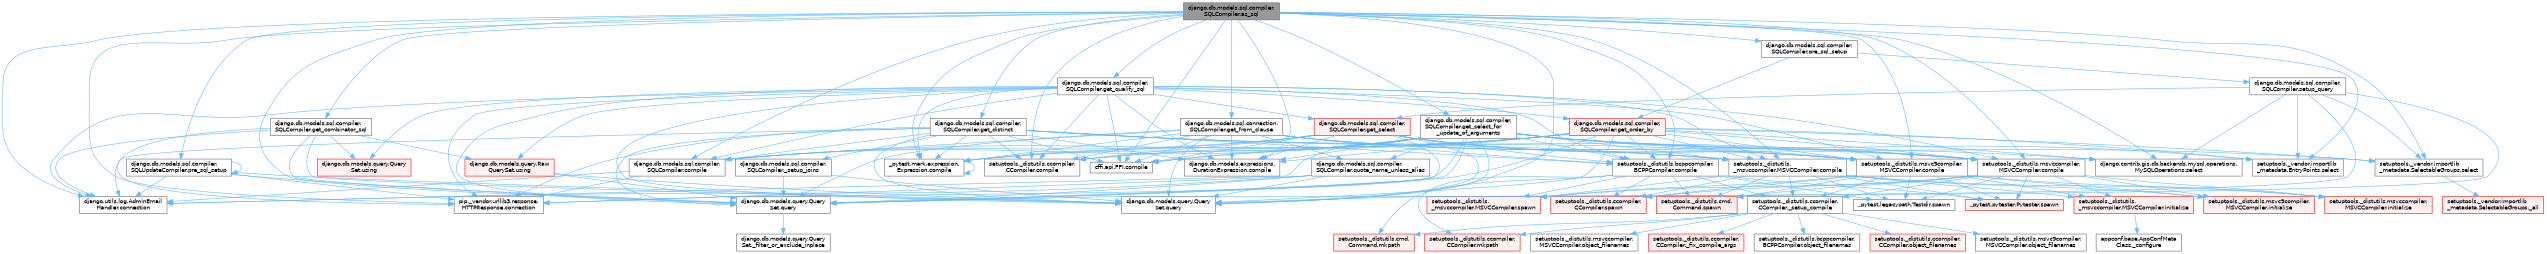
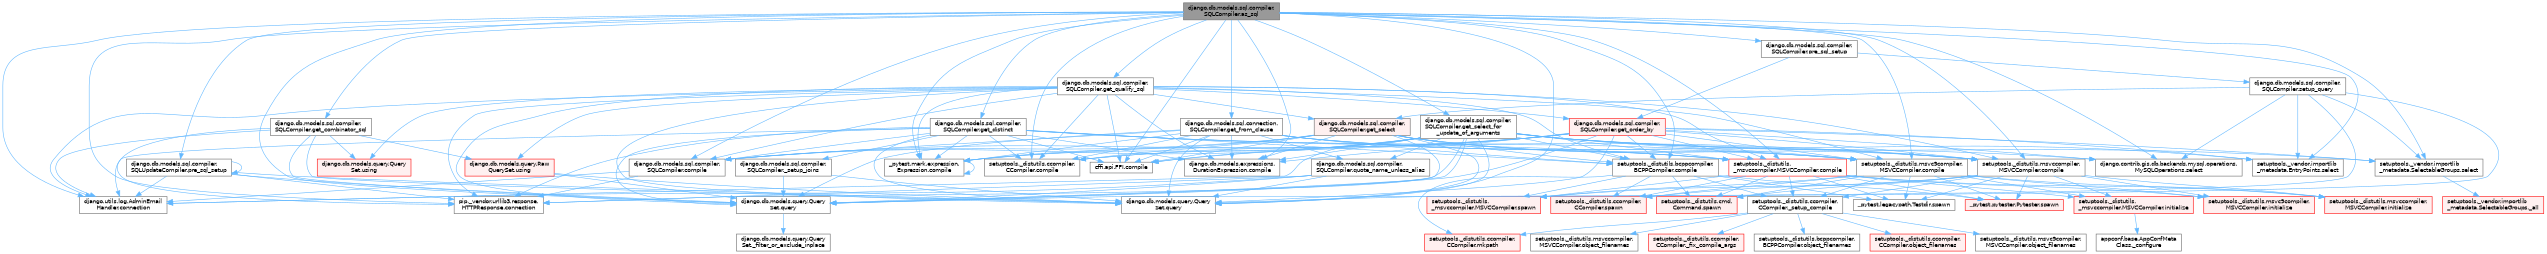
node "django.db.models.sql.compiler. SQLCompiler.get_select": color red -> grey40
node "setuptools._distutils. _msvccompiler.MSVCCompiler.compile": color grey40 -> red
node "setuptools._distutils.cmd. Command.mkpath": removed
